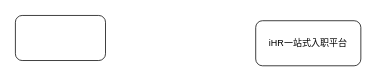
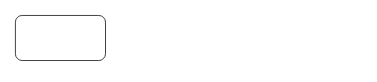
node "iHR一站式入职平台": removed
